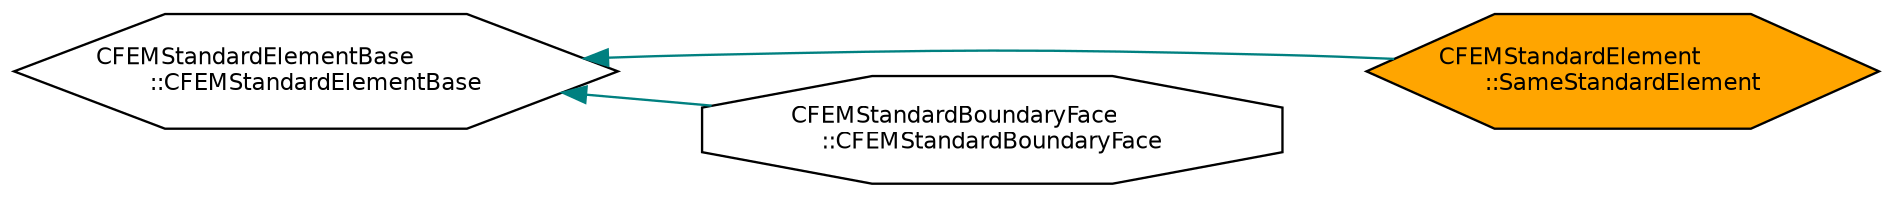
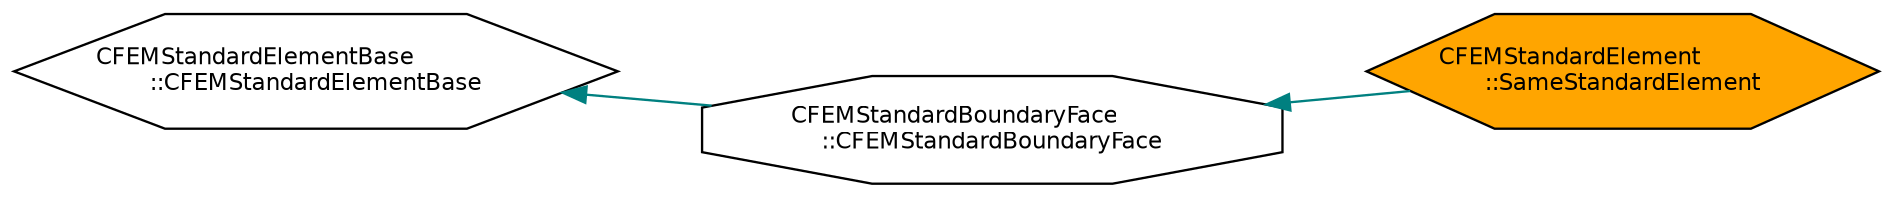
edge "CFEMStandardElement ::SameStandardElement" -> "CFEMStandardElementBase ::CFEMStandardElementBase": now "CFEMStandardElement ::SameStandardElement" -> "CFEMStandardBoundaryFace ::CFEMStandardBoundaryFace"
